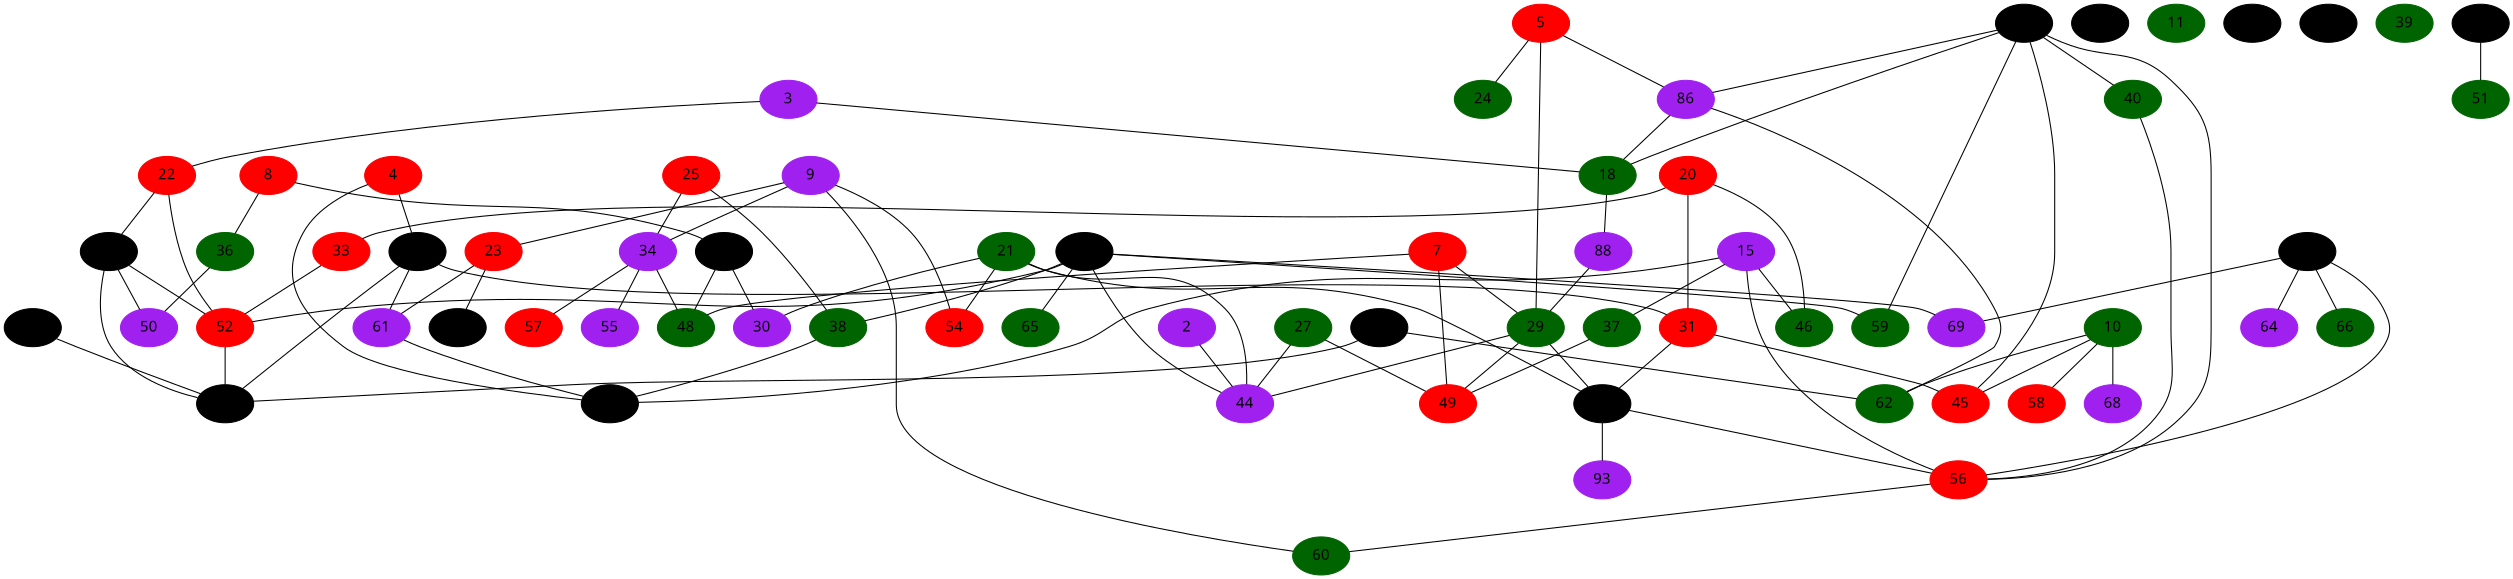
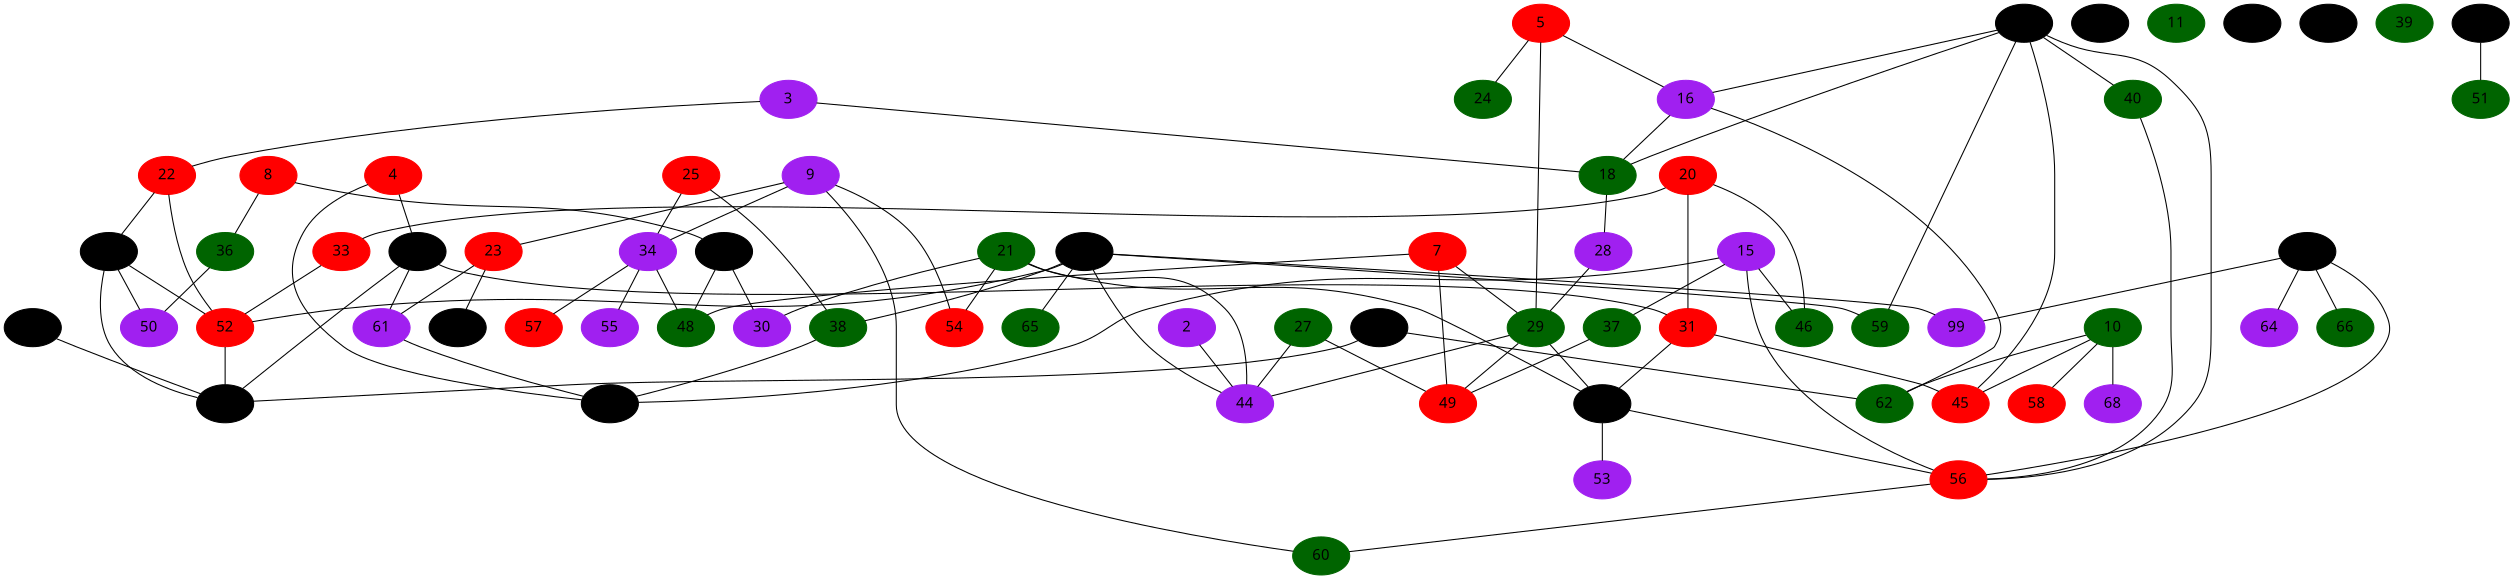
node "86": label "86" -> "16"
node "88": label "88" -> "28"
node "69": label "69" -> "99"
node "93": label "93" -> "53"
